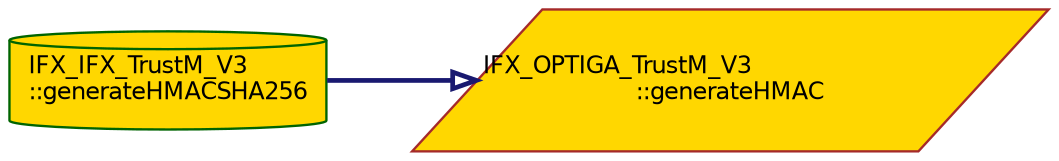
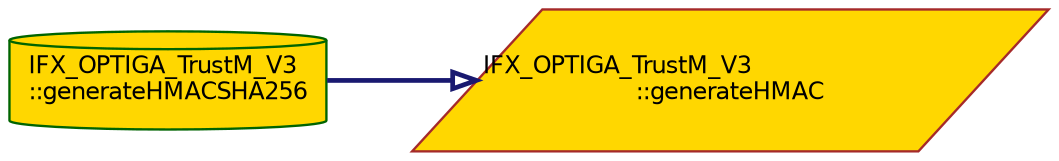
node "IFX_IFX_TrustM_V3 ::generateHMACSHA256": label "IFX_IFX_TrustM_V3 ::generateHMACSHA256" -> "IFX_OPTIGA_TrustM_V3 ::generateHMACSHA256"
